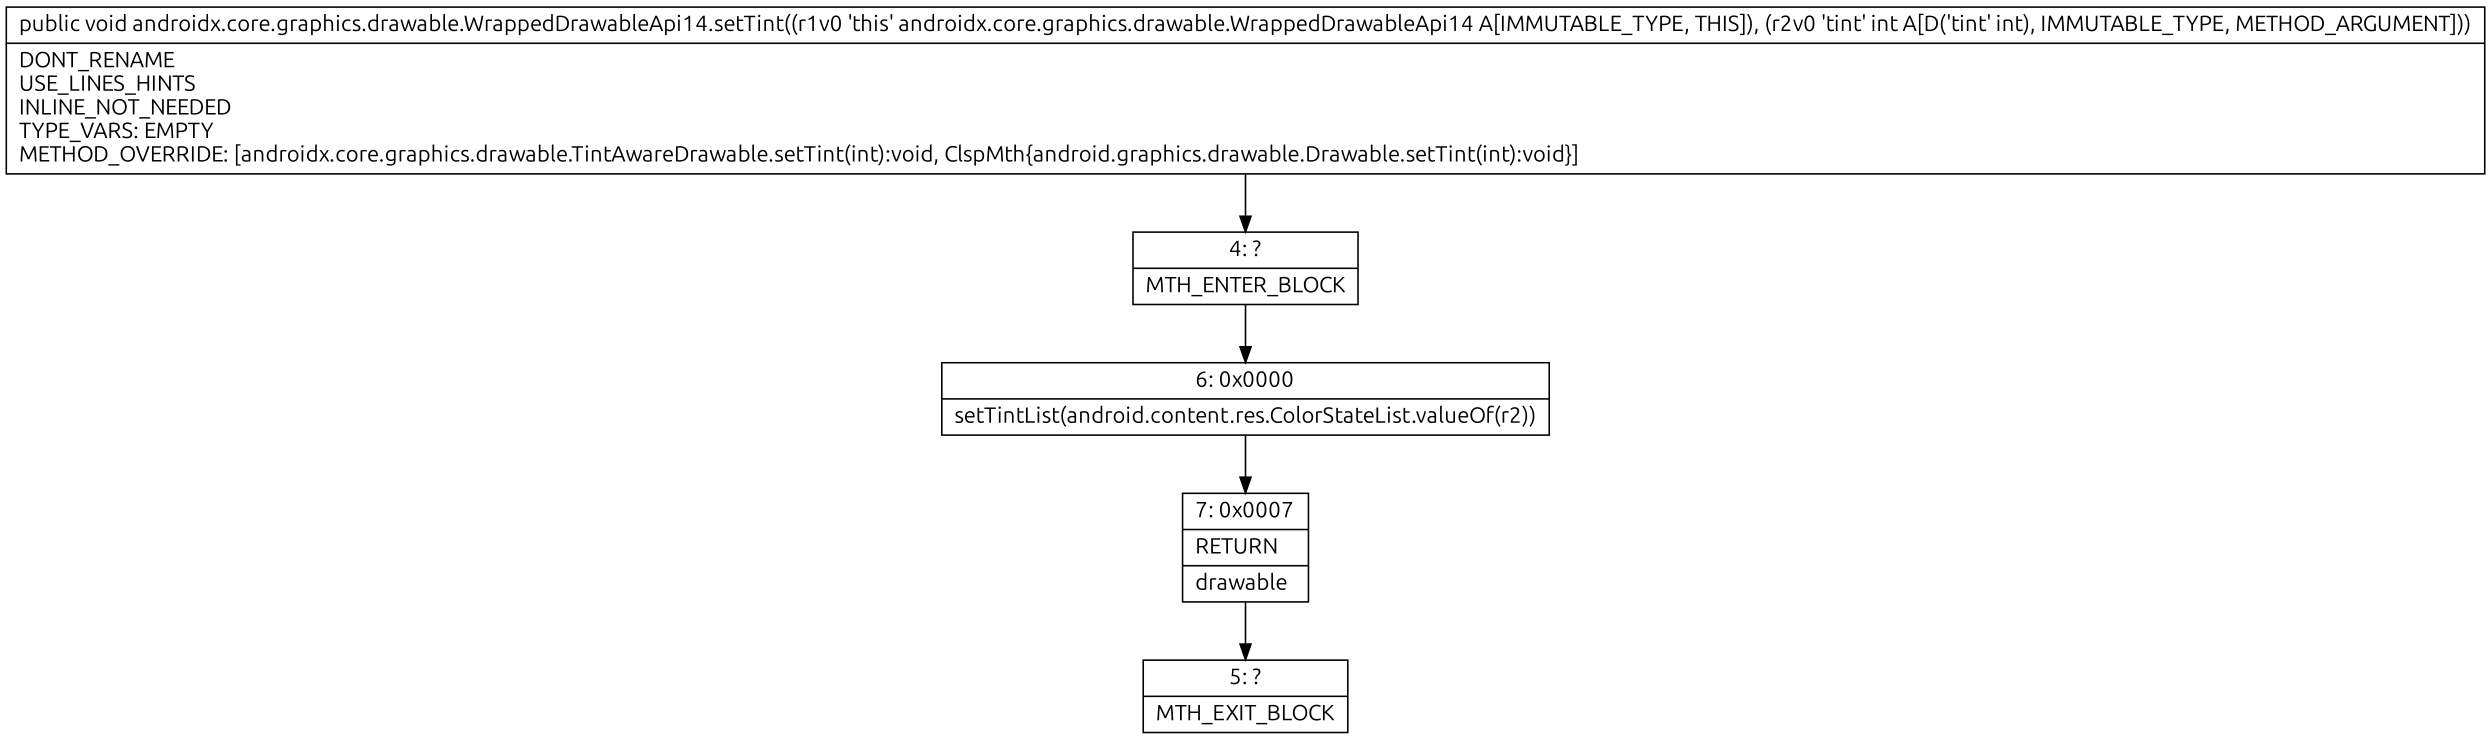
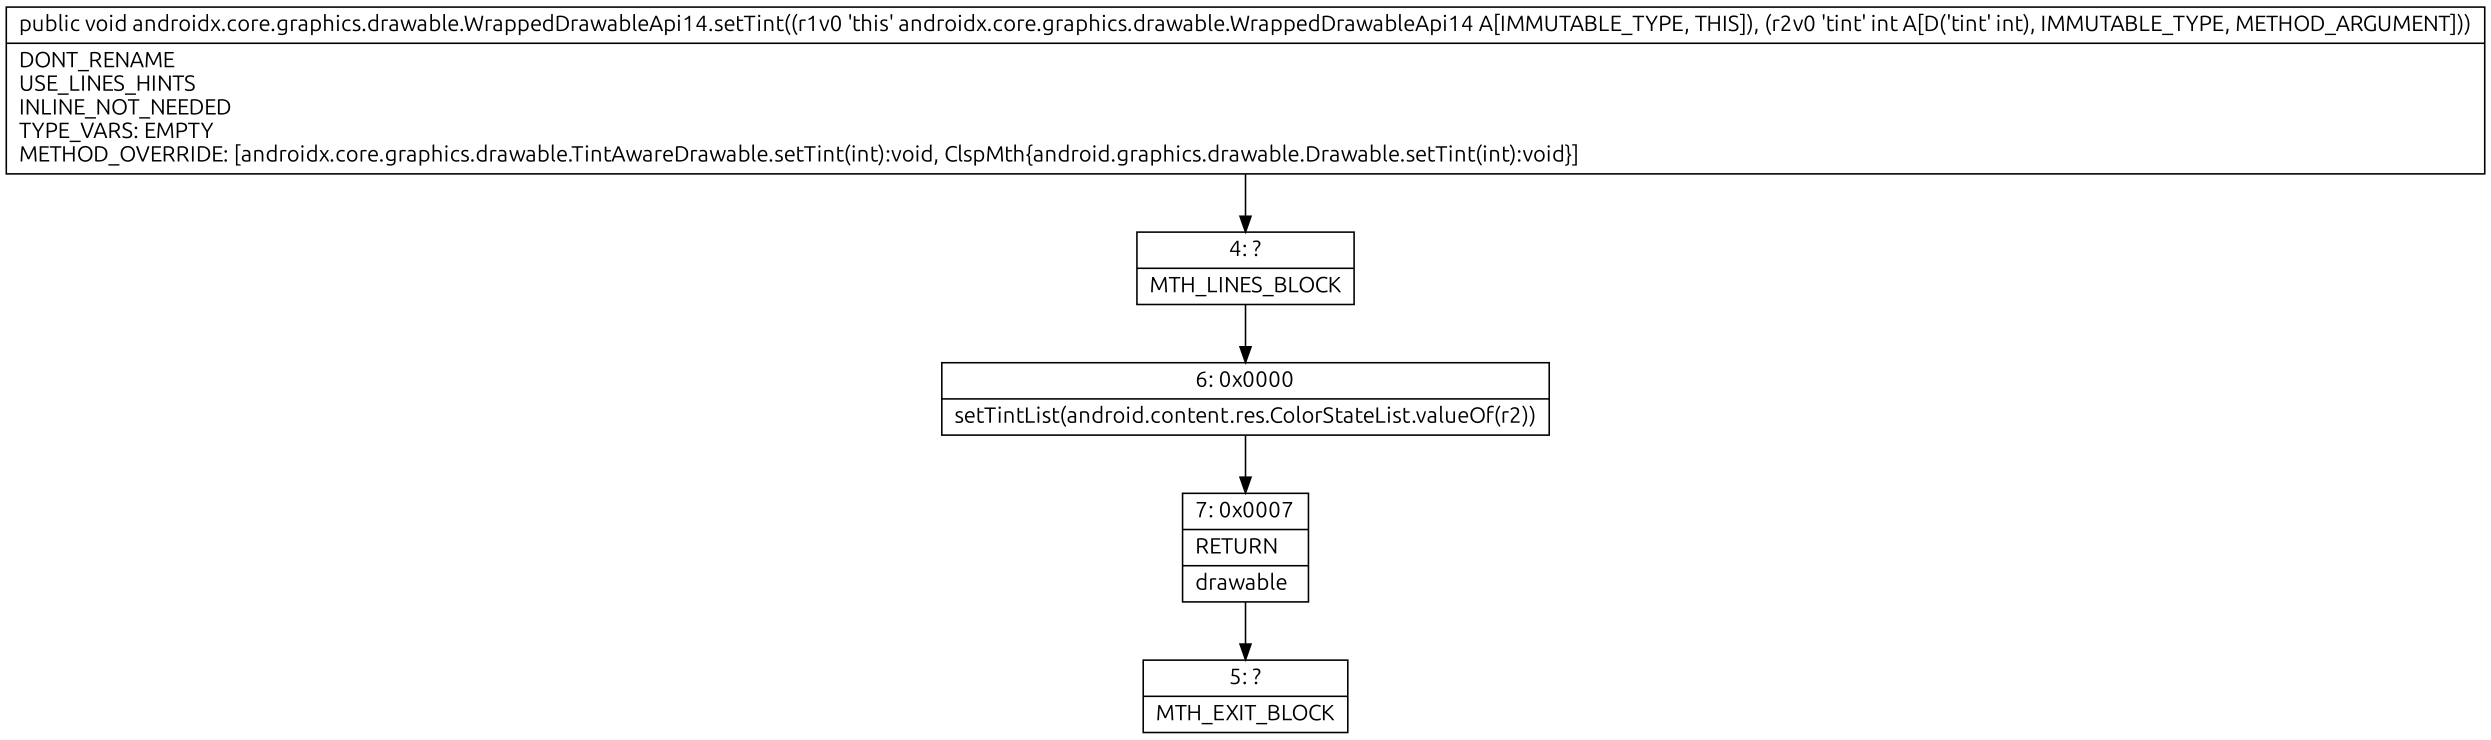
node "4: ?": text "MTH_ENTER_BLOCK" -> "MTH_LINES_BLOCK"
